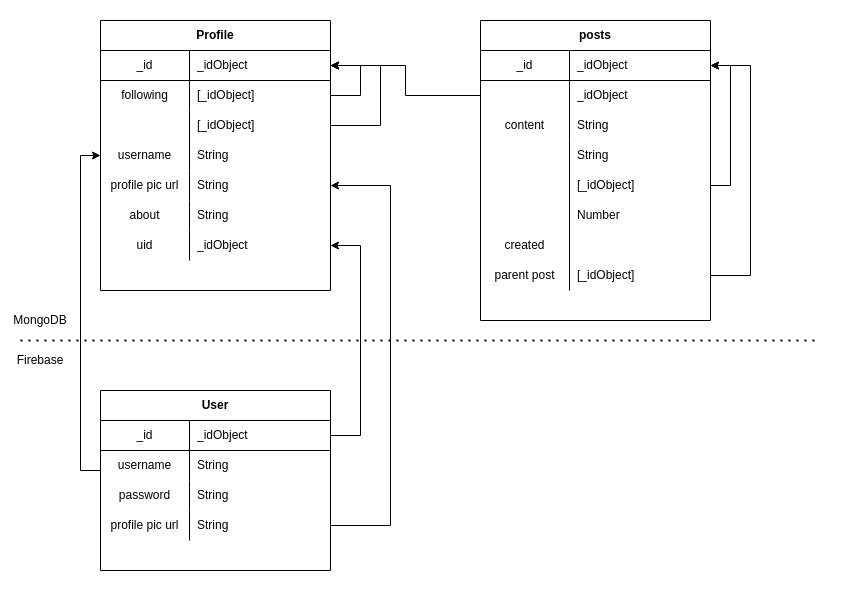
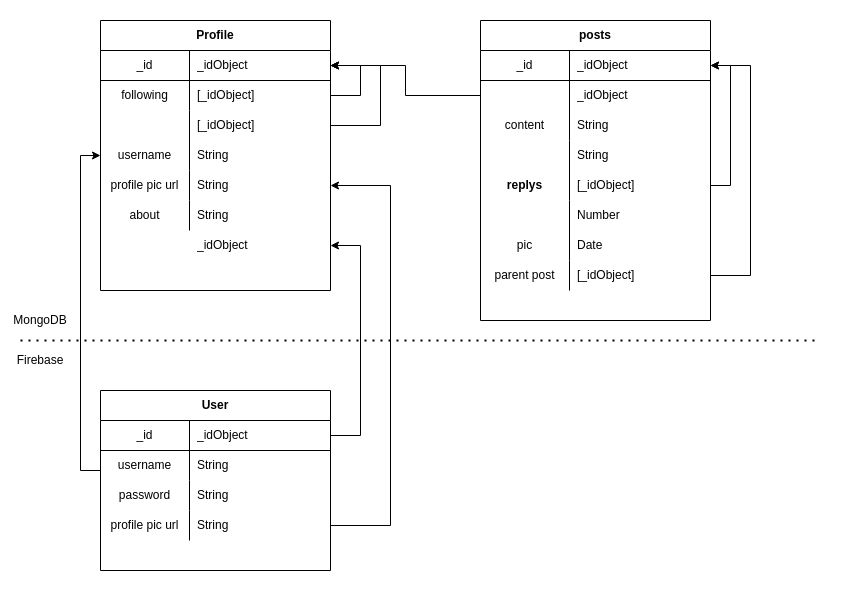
node "replys": added
node "uid": removed
node "created": label "created" -> "pic"
node "Date": added
